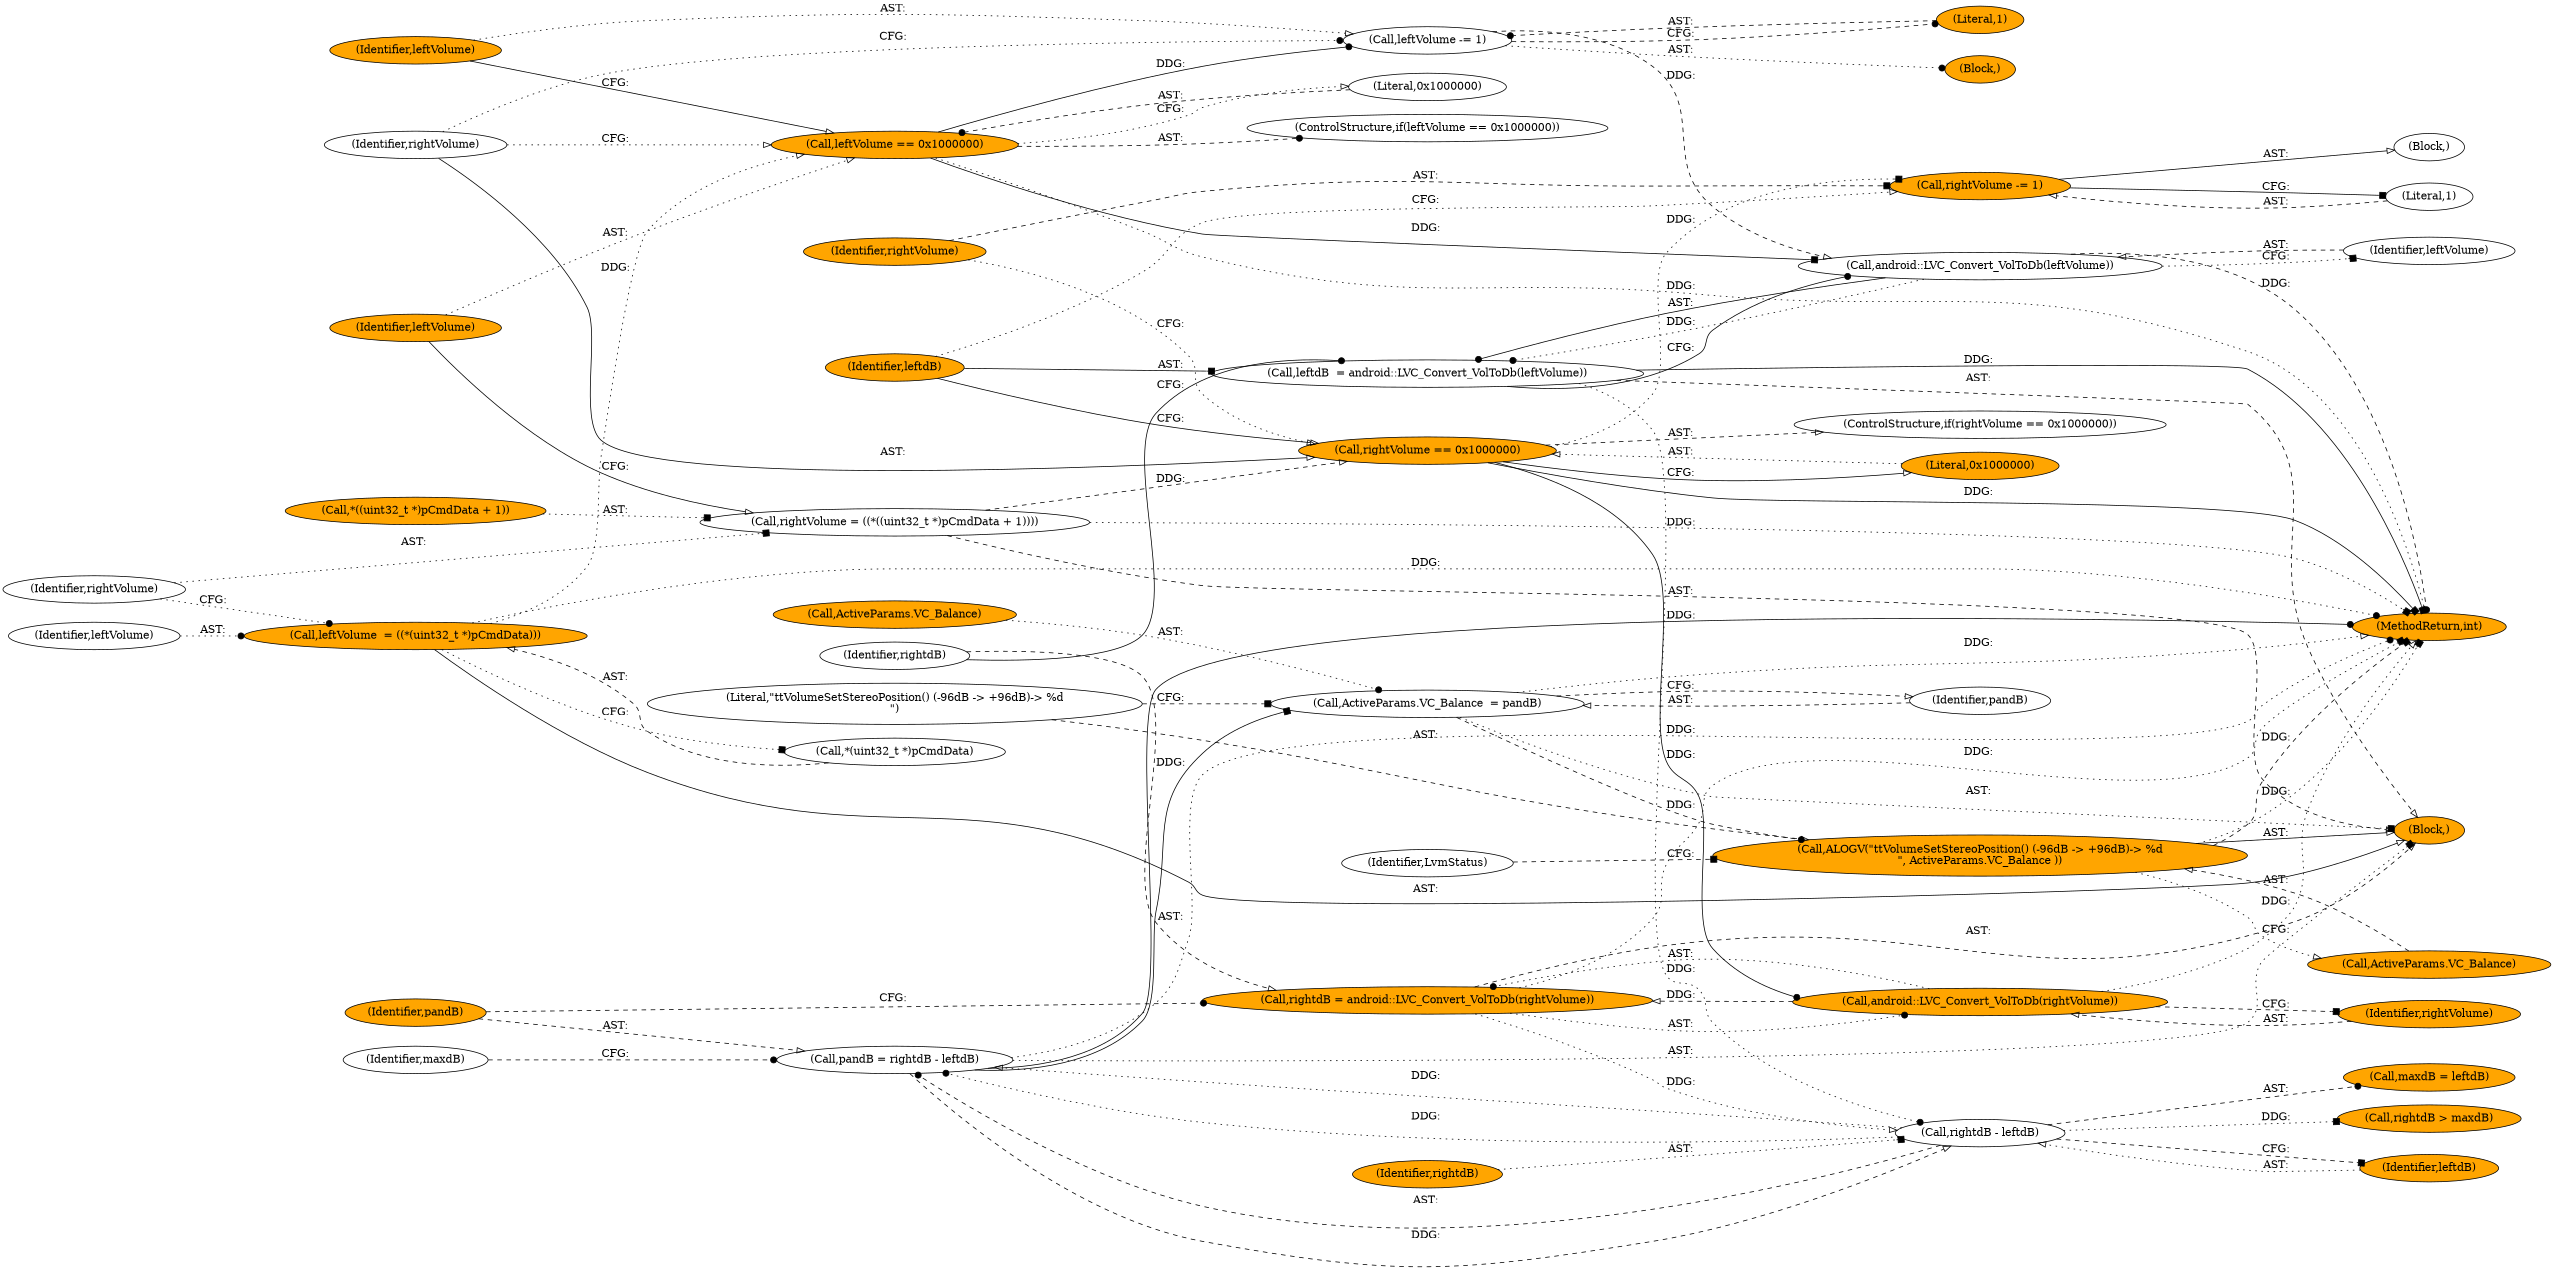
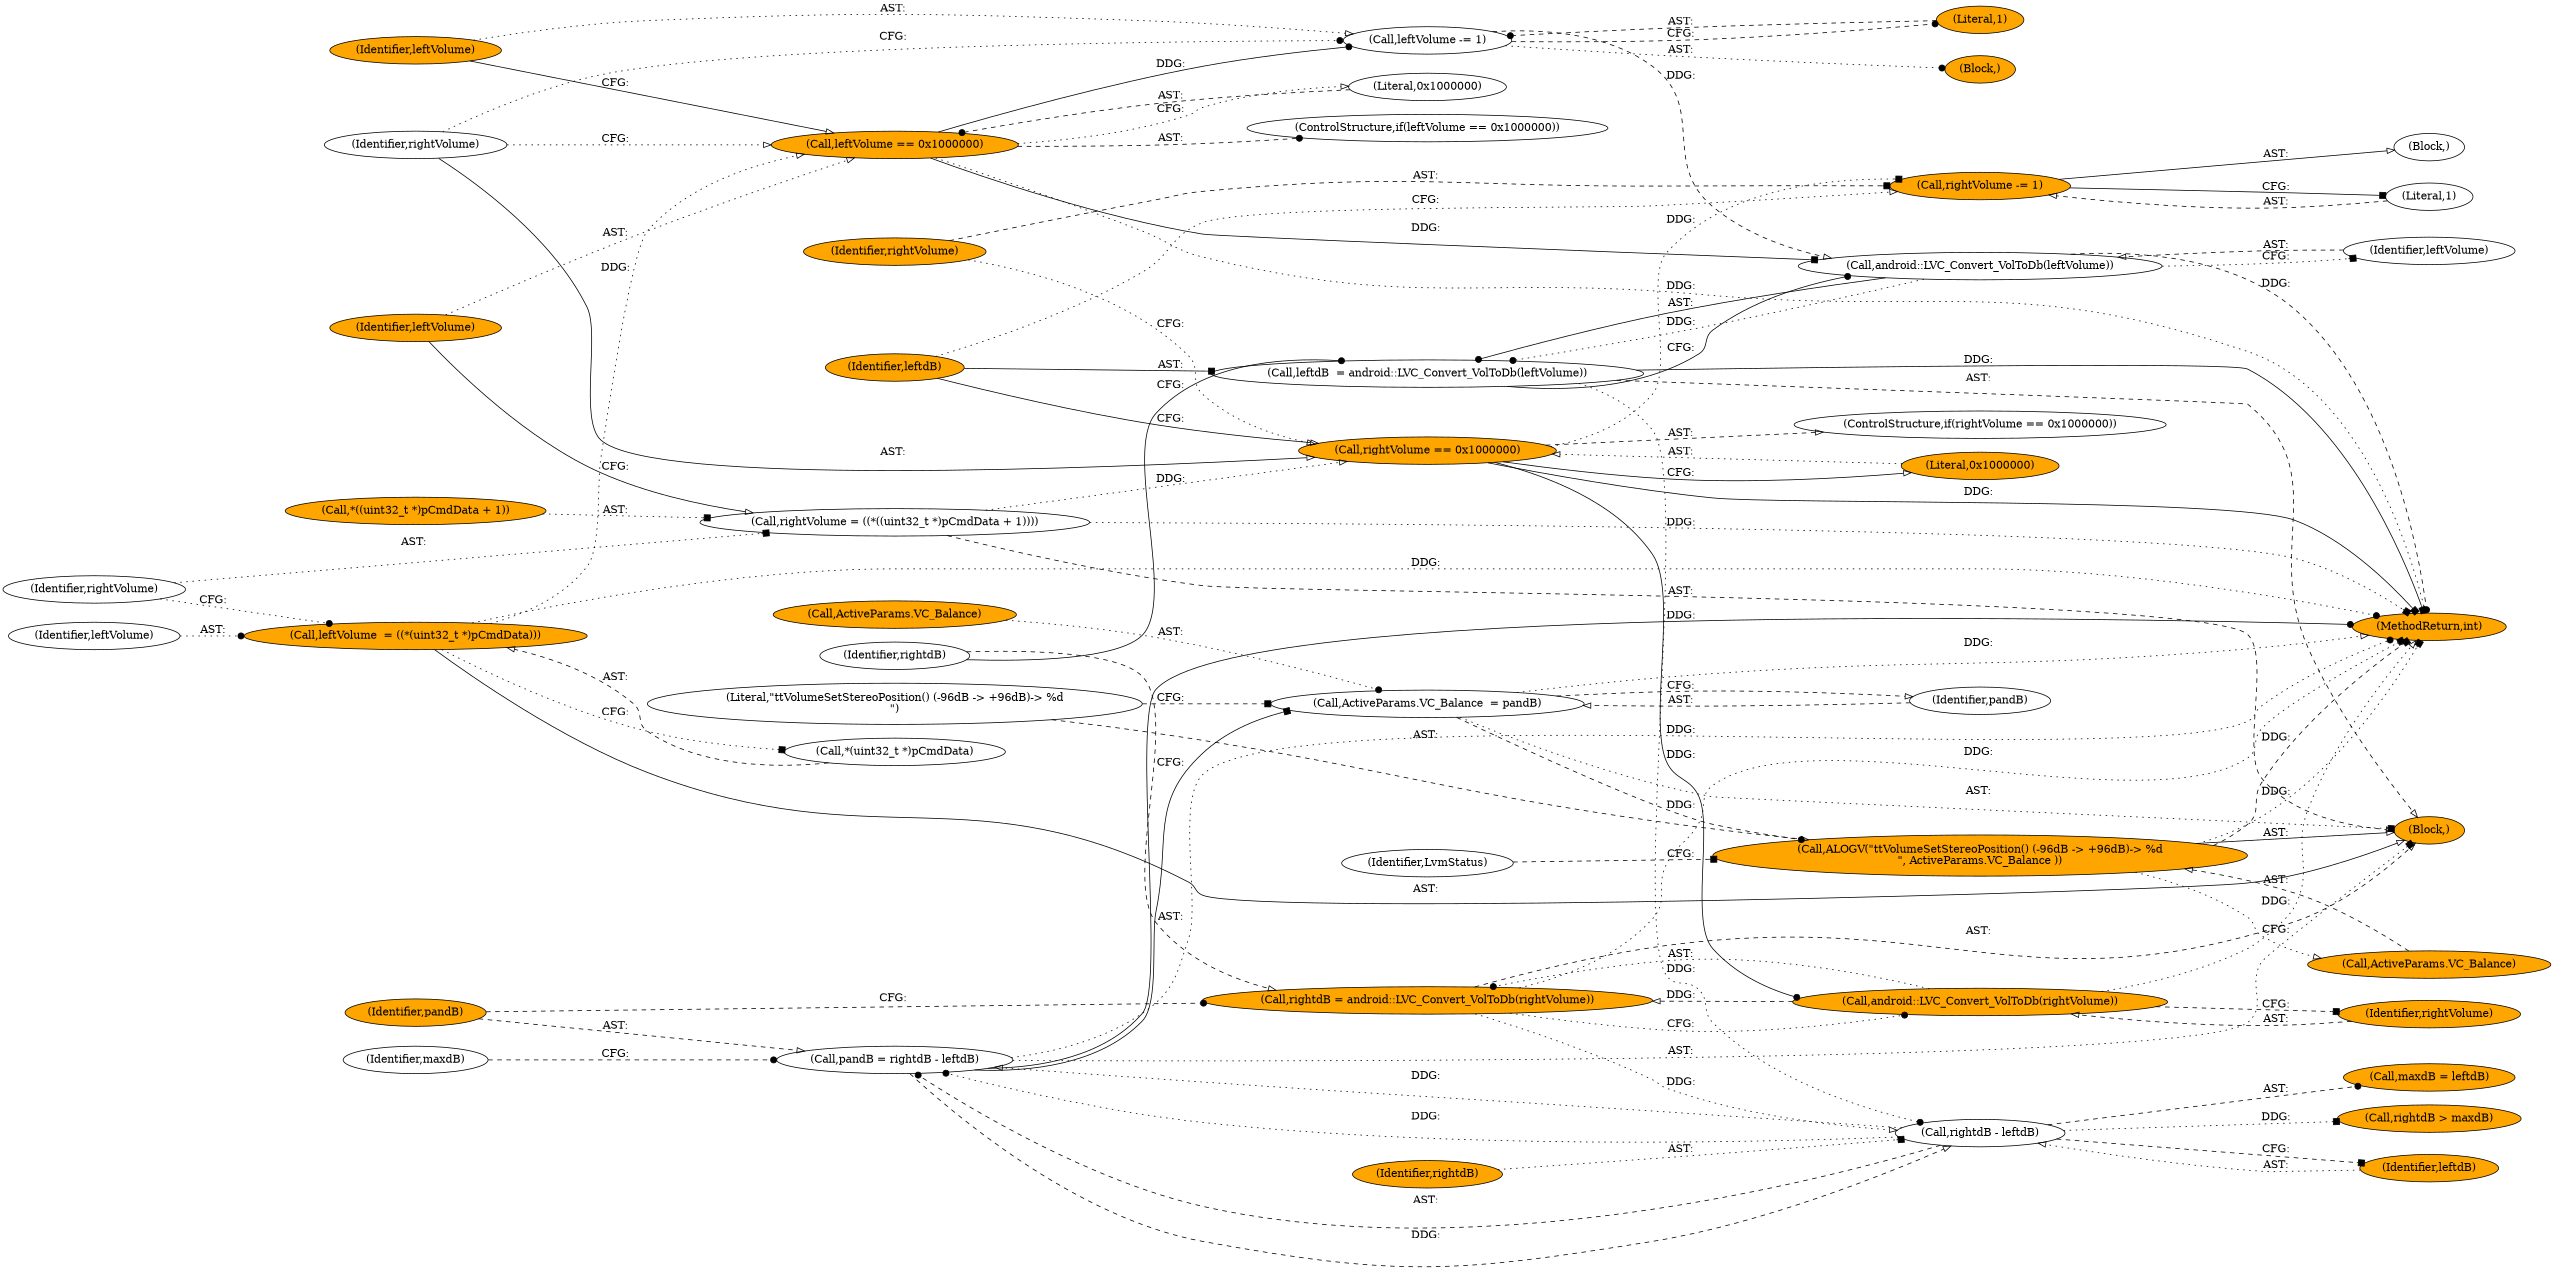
edge "(Call,rightVolume = ((*((uint32_t *)pCmdData + 1))))" -> "(Call,rightVolume == 0x1000000)": style dashed -> dotted
edge "(Call,pandB = rightdB - leftdB)" -> "(Call,ActiveParams.VC_Balance  = pandB)": label "DDG: " -> "CFG: "
edge "(Call,rightdB = android::LVC_Convert_VolToDb(rightVolume))" -> "(Call,android::LVC_Convert_VolToDb(rightVolume))": label "AST: " -> "CFG: "
